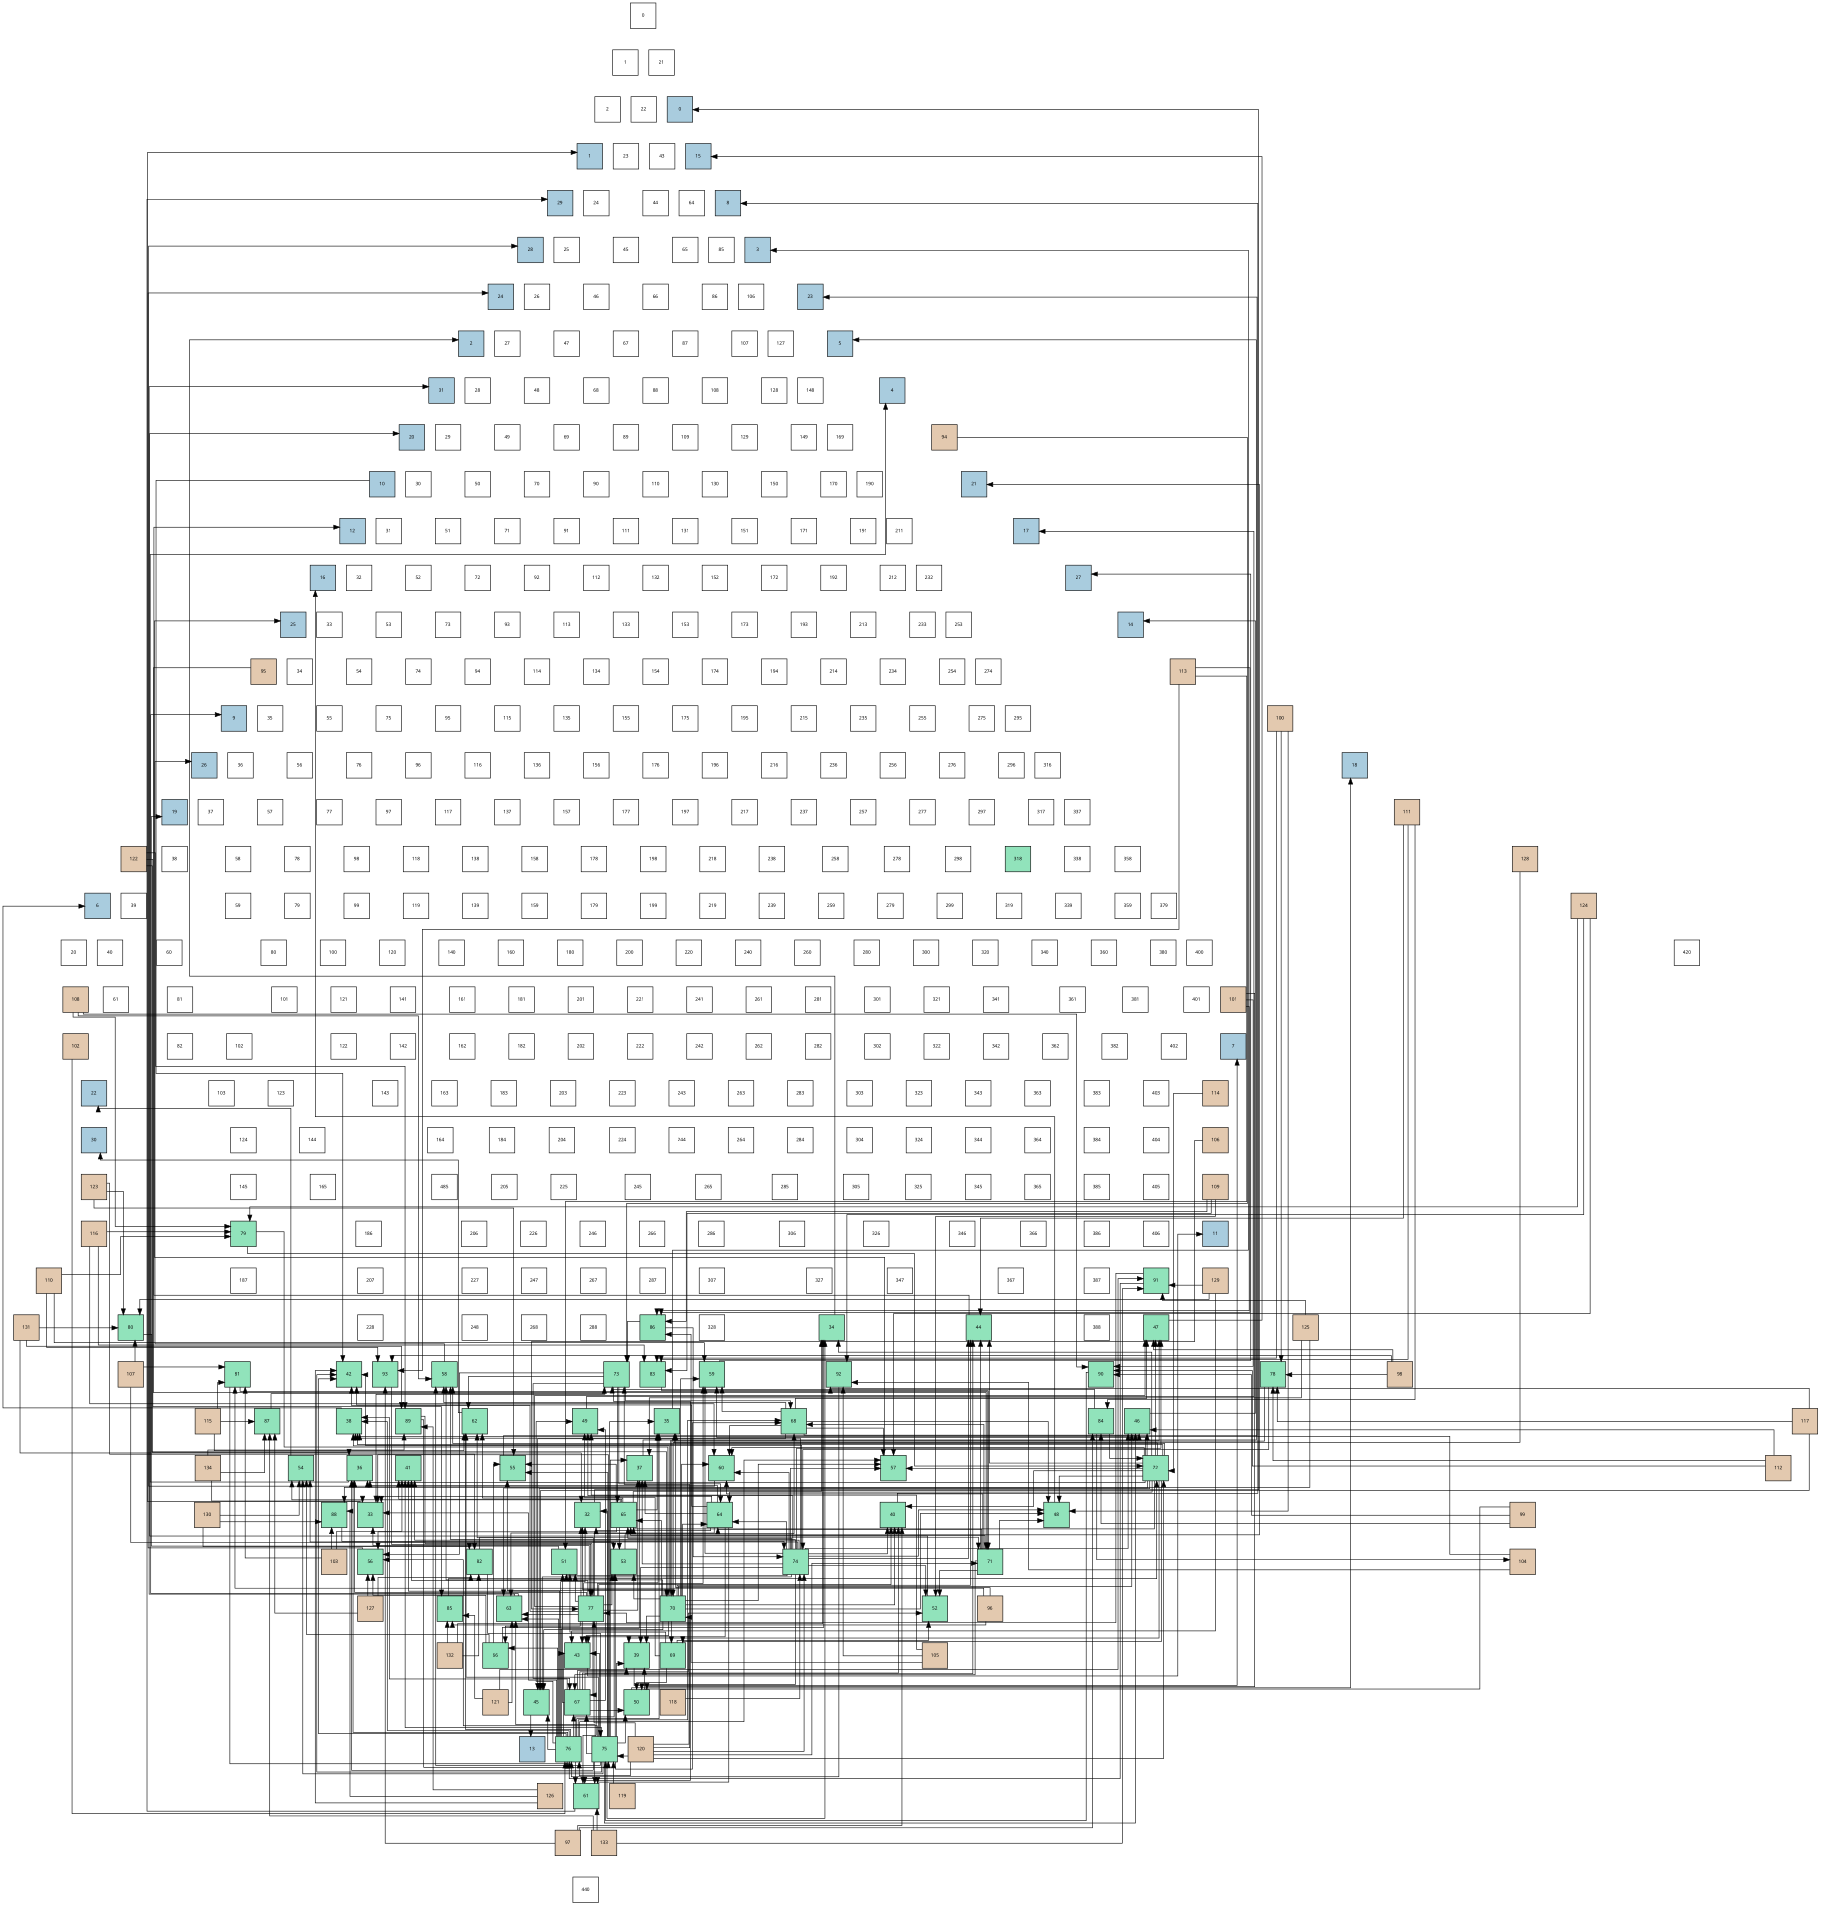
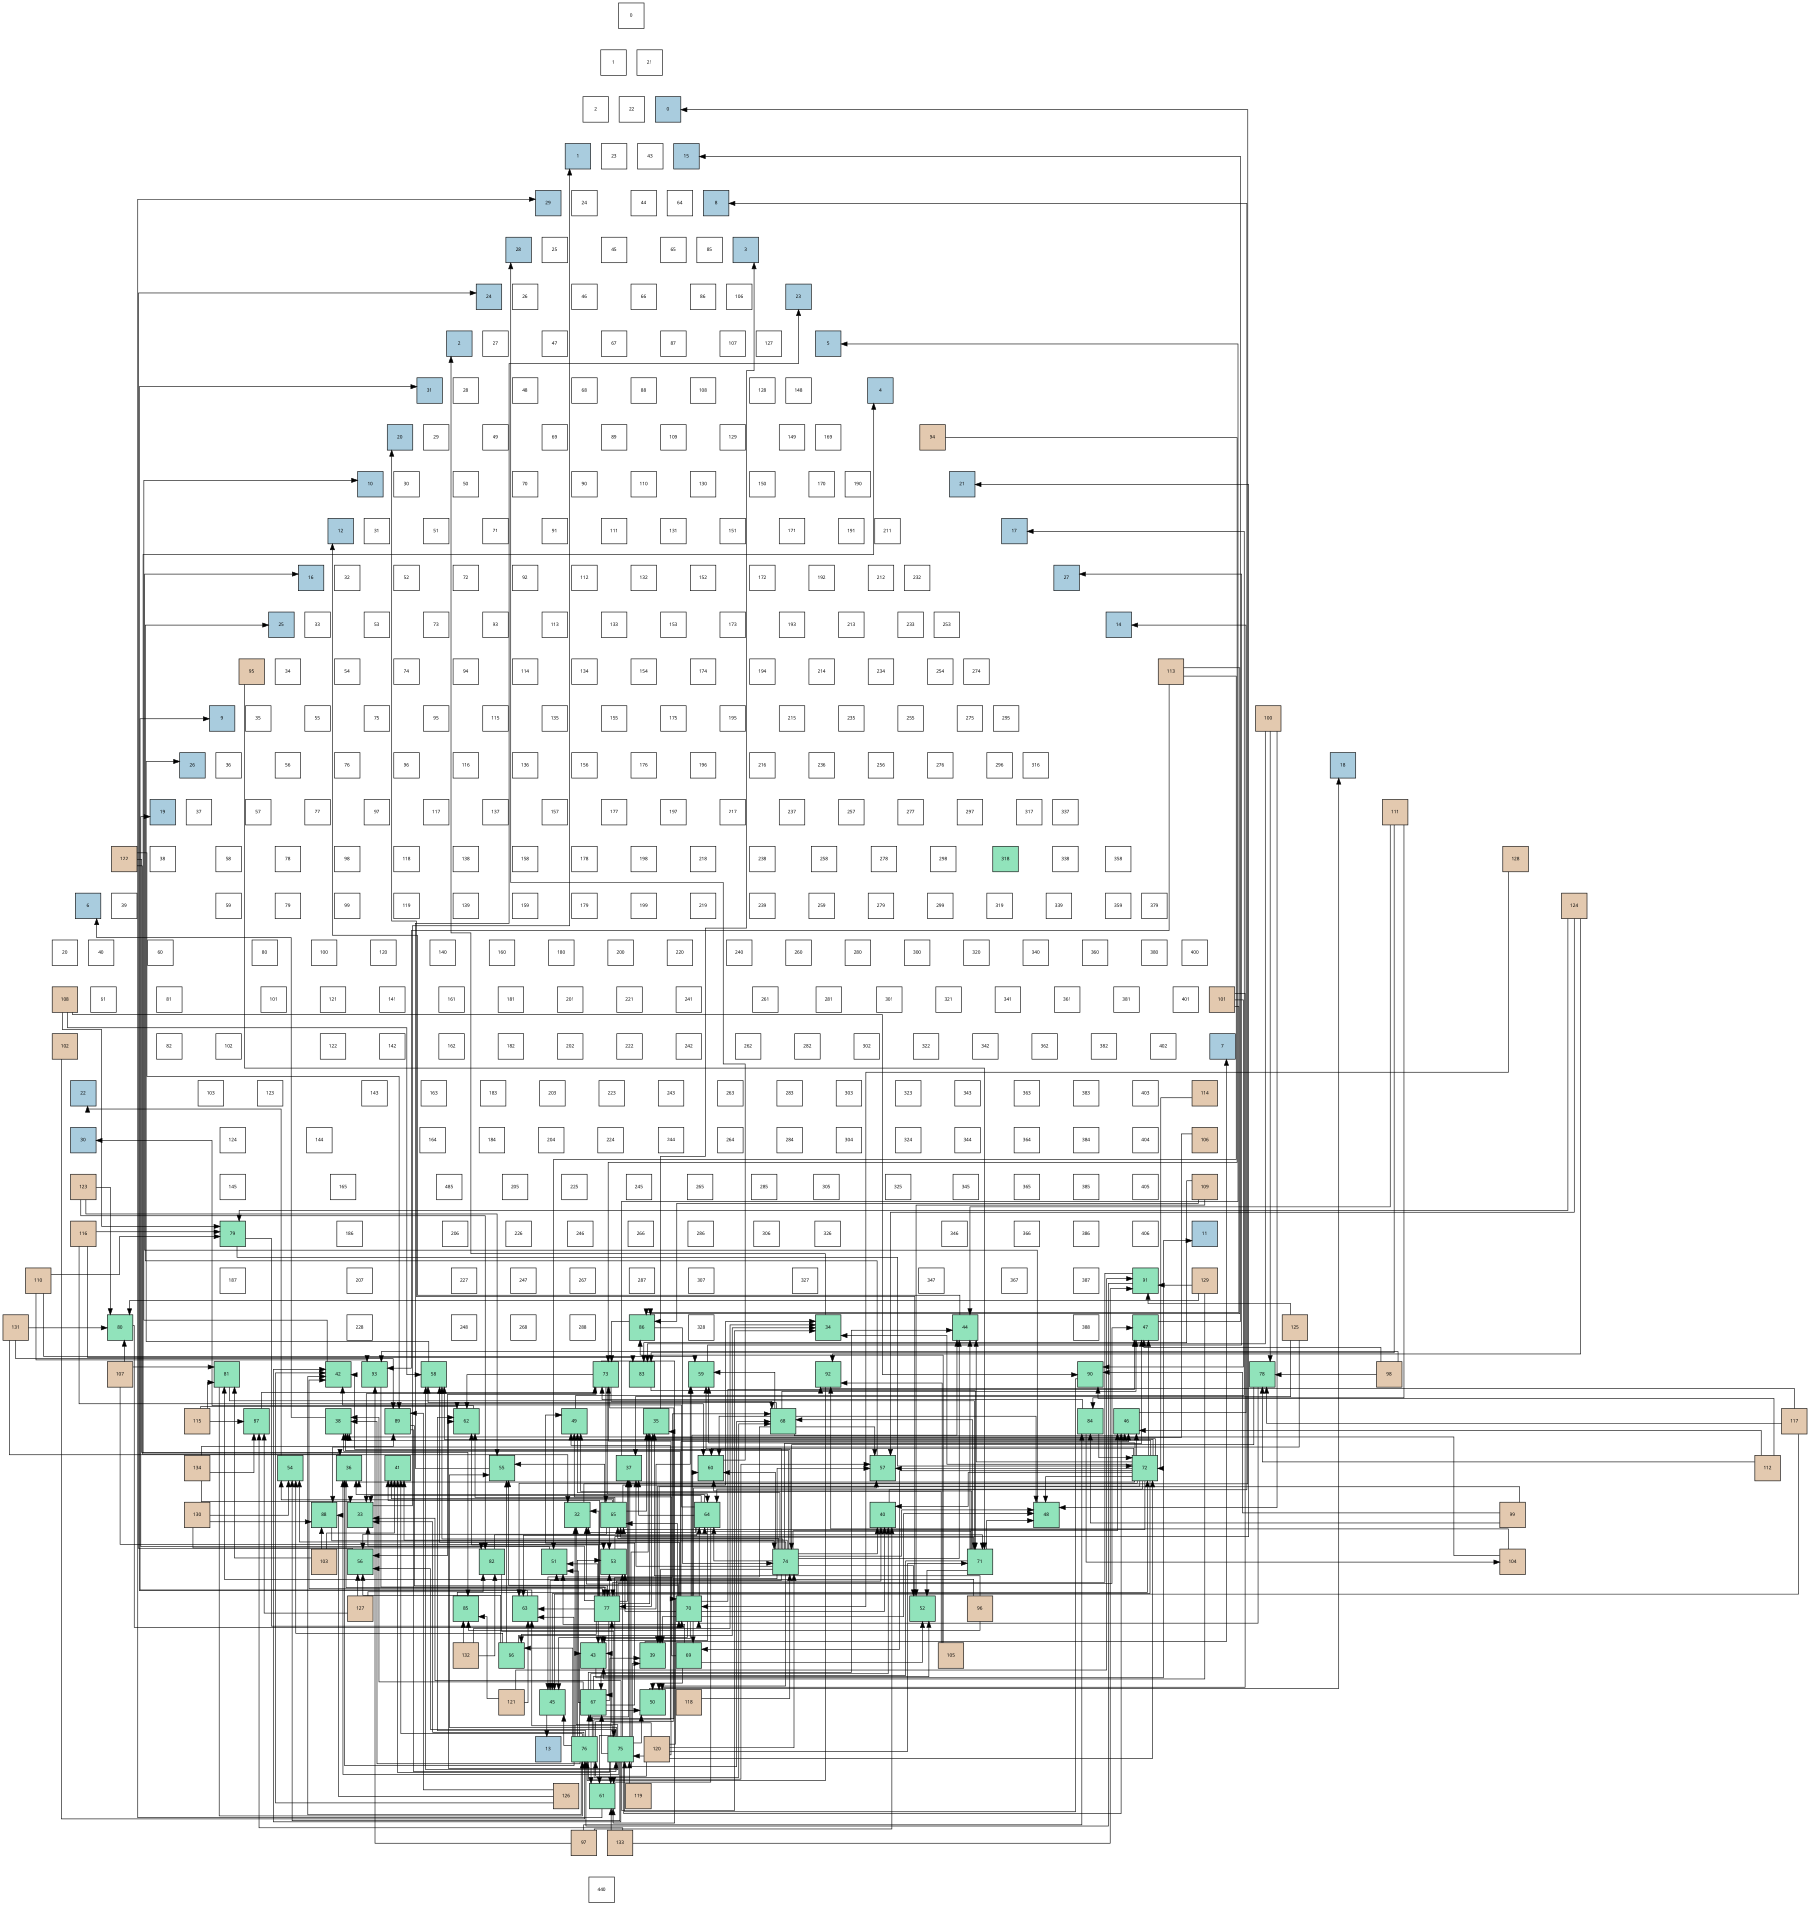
node "420": removed
edge "10" -> "42": reversed
